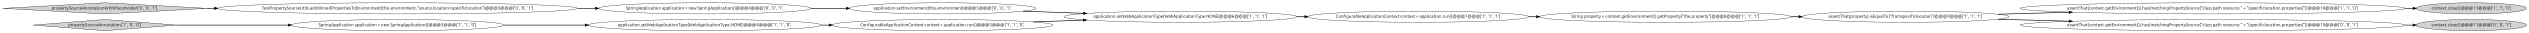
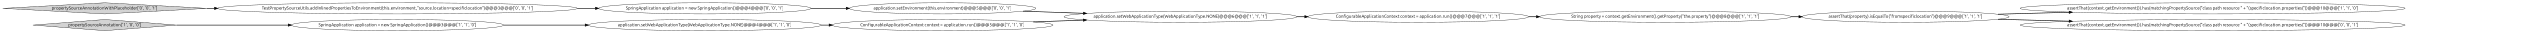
node "context.close()@@@11@@@['1', '1', '0']": removed
node "context.close()@@@11@@@['0', '0', '1']": removed
